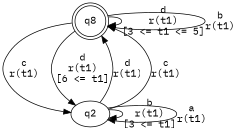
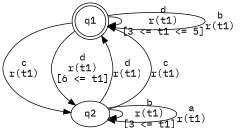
node "q8": label "q8" -> "q1"
